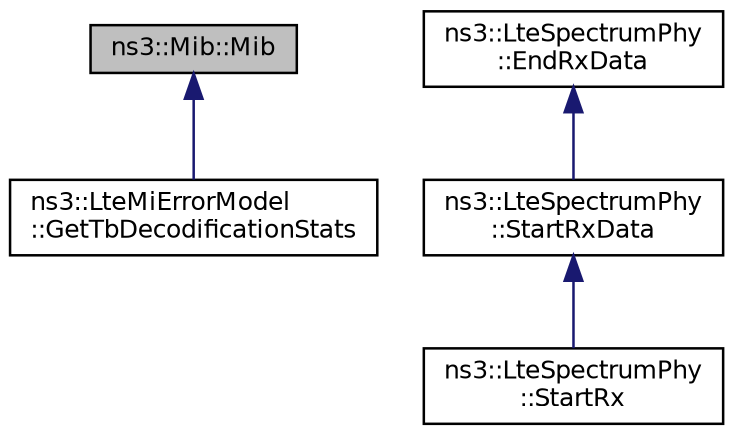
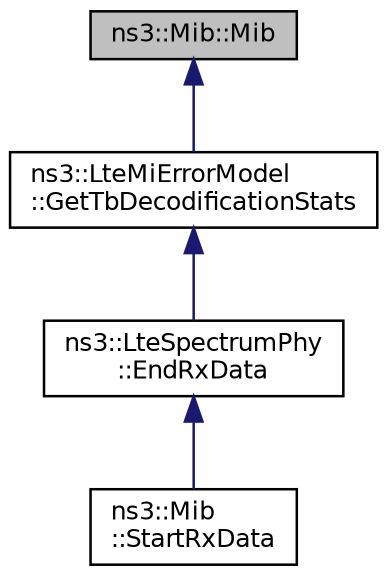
node "ns3::LteSpectrumPhy ::StartRxData": label "ns3::LteSpectrumPhy ::StartRxData" -> "ns3::Mib ::StartRxData"
edge "ns3::LteSpectrumPhy ::EndRxData" -> "ns3::LteMiErrorModel ::GetTbDecodificationStats": added
node "ns3::LteSpectrumPhy ::StartRx": removed
